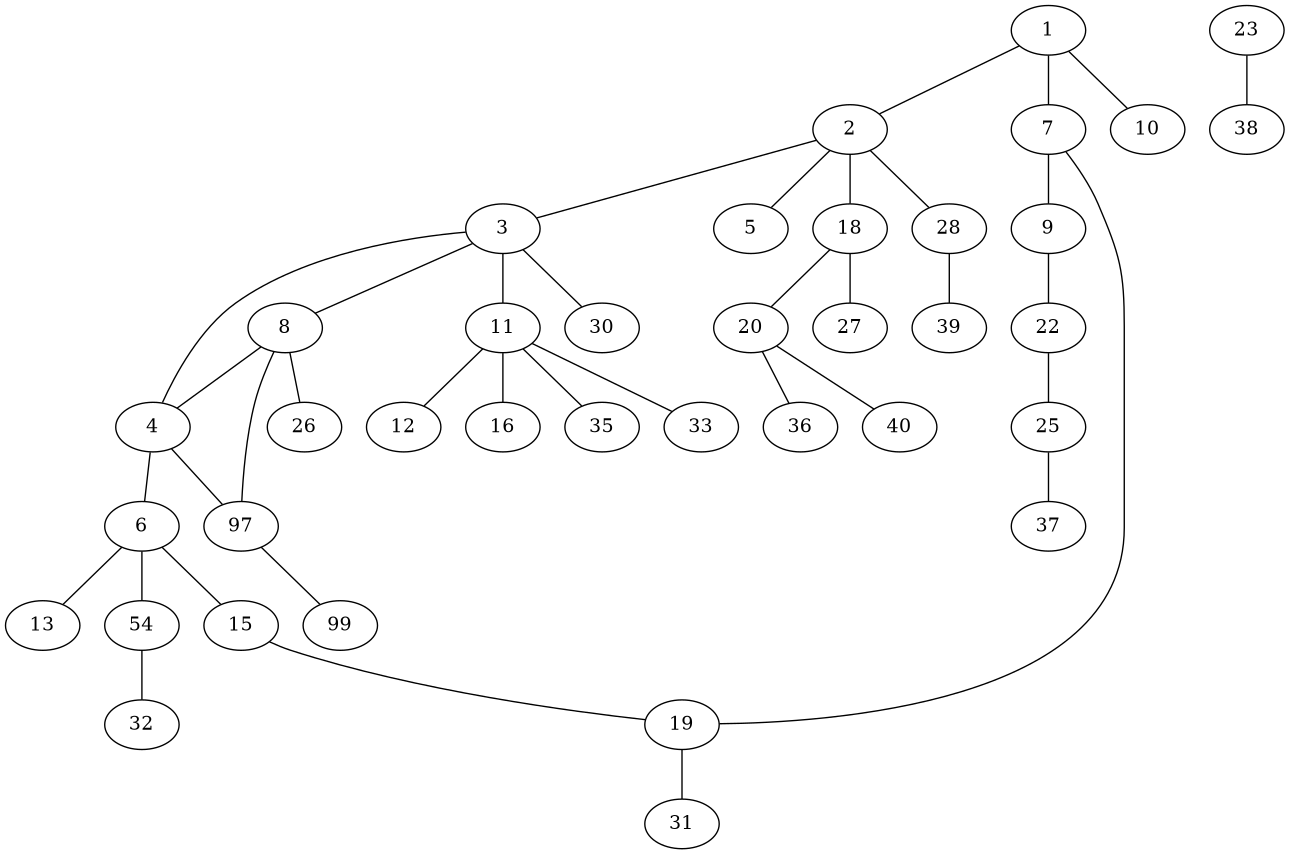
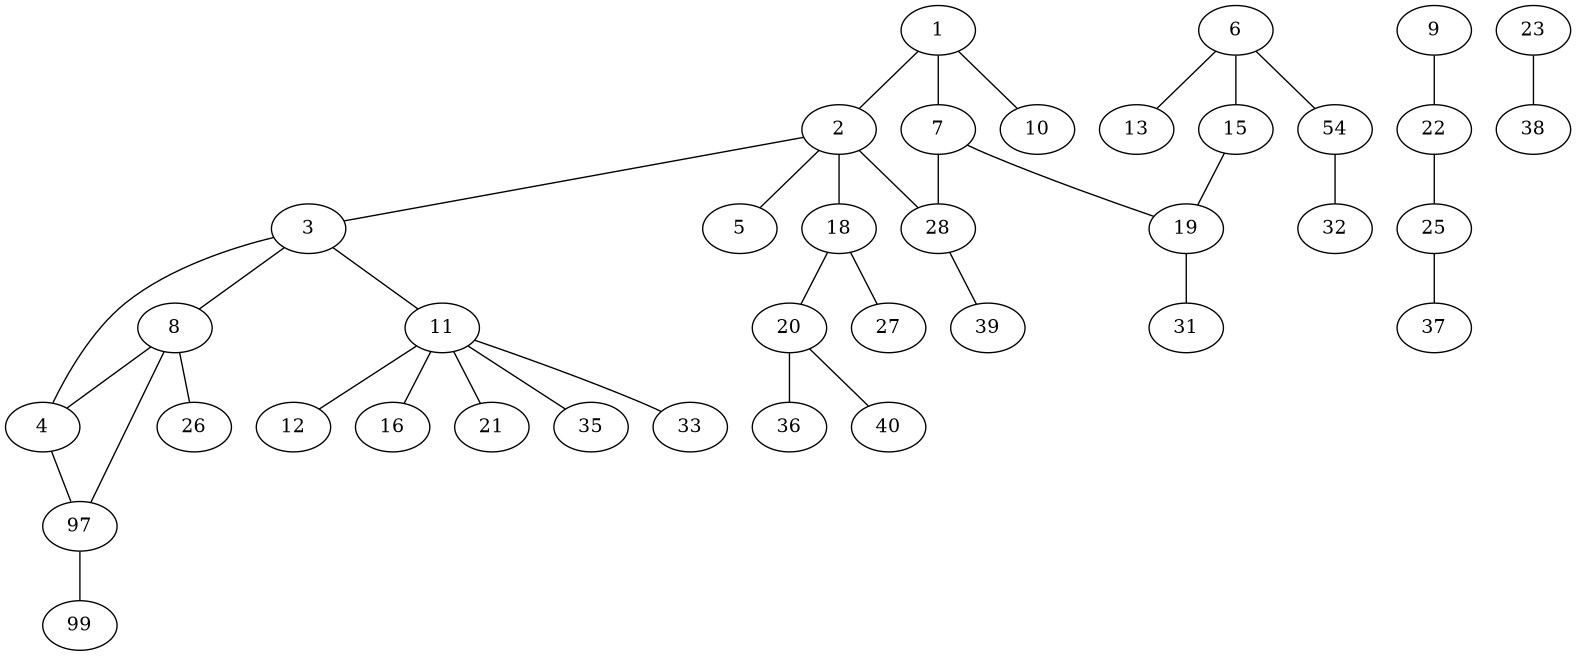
edge "7" -- "9": now "7" -- "28"
node "30": removed
node "21": added
edge "4" -- "6": removed
